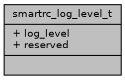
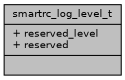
node "smartrc_log_level_t": text "+ log_level" -> "+ reserved_level"
